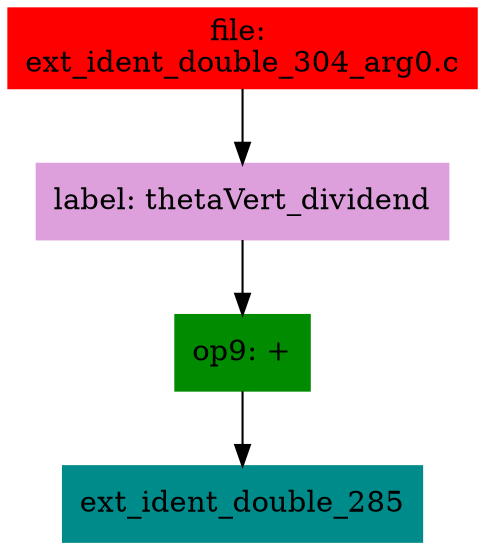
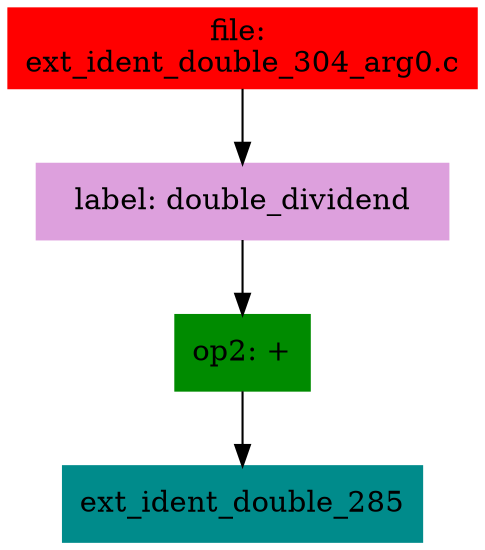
node "label: thetaVert_dividend": label "label: thetaVert_dividend" -> "label: double_dividend"
node "op9: +": label "op9: +" -> "op2: +"
